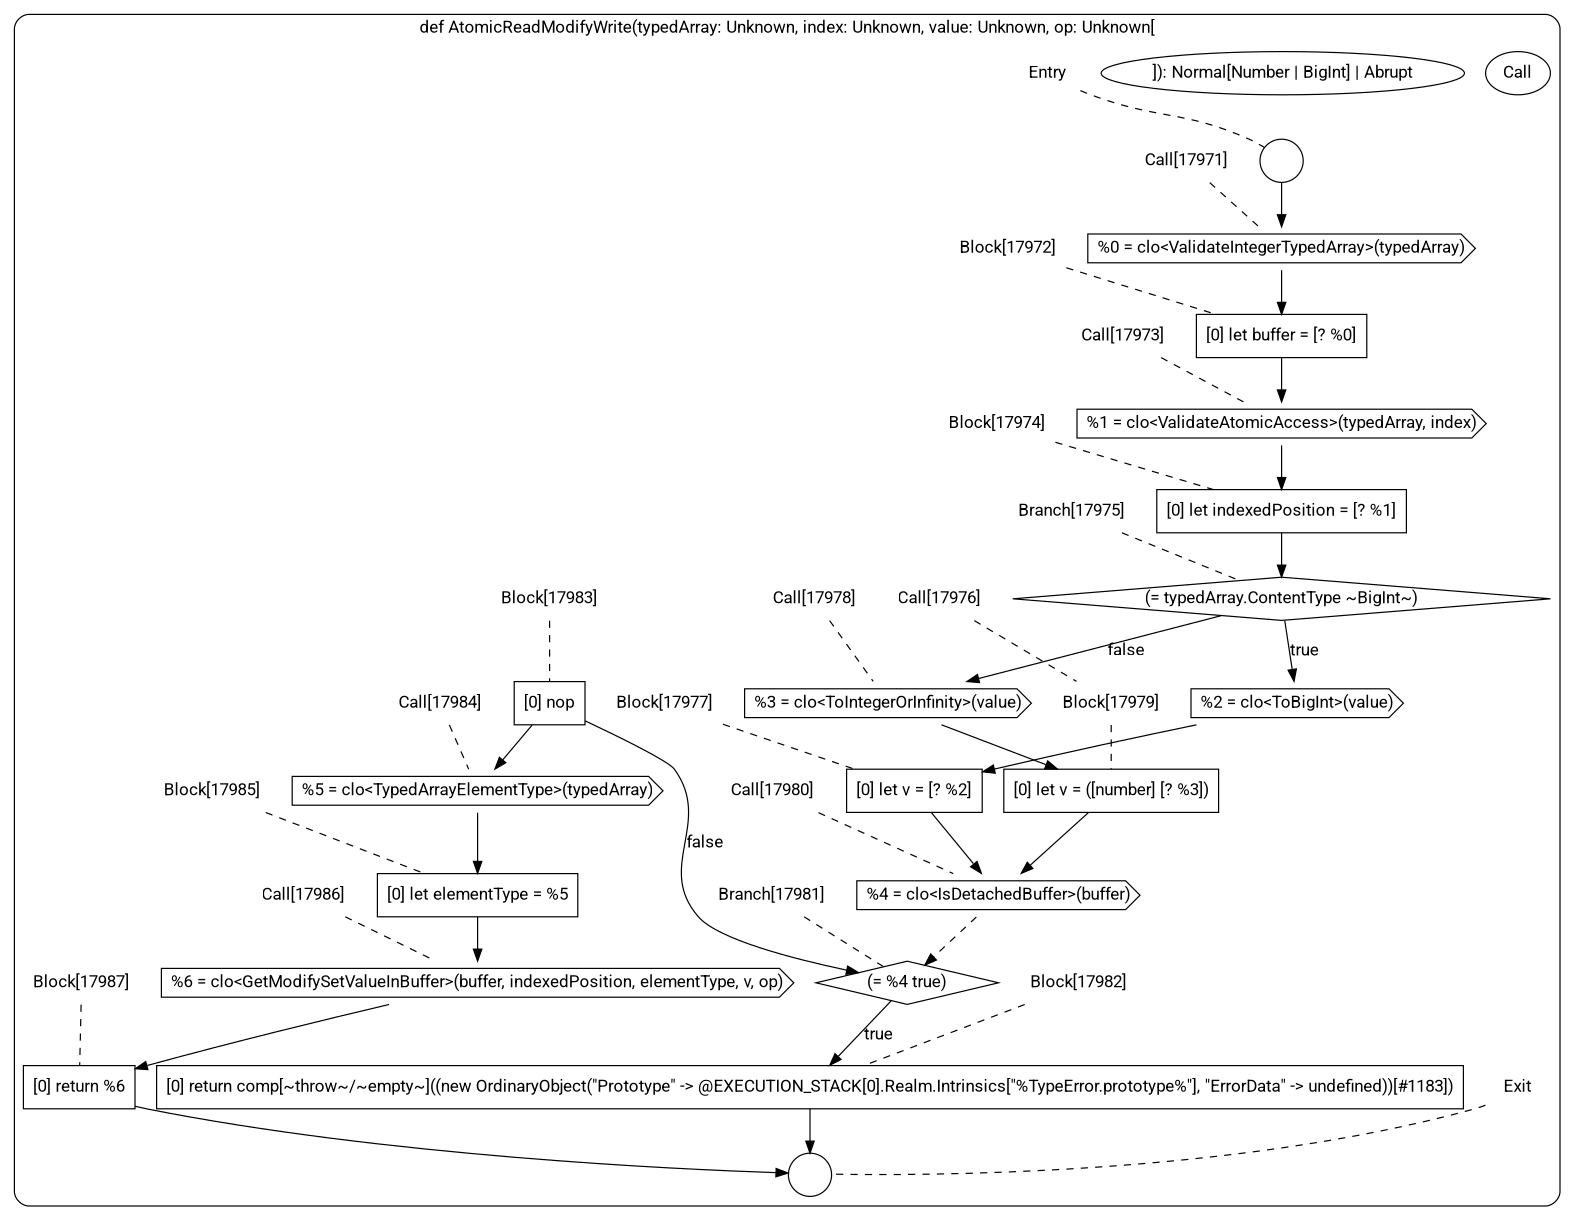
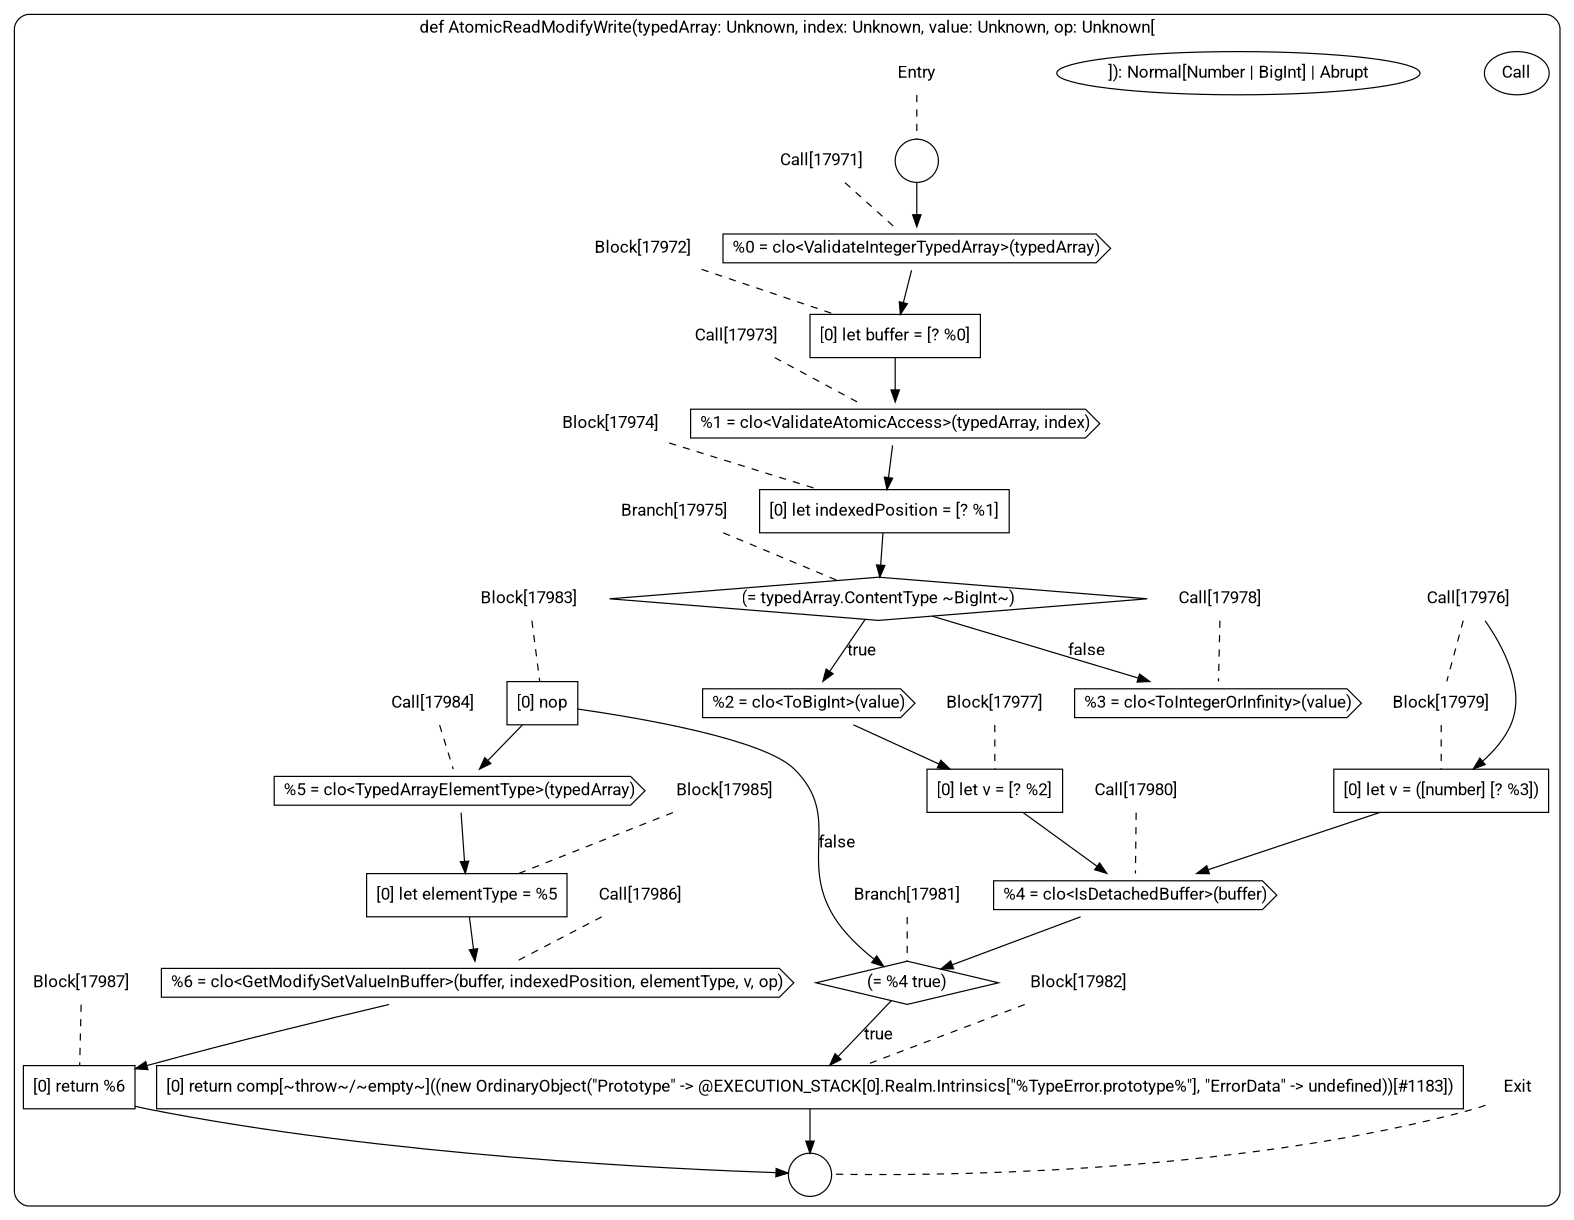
edge "%3 = clo<ToIntegerOrInfinity>(value)" -> "[0] let v = ([number] [? %3])": now "Call[17976]" -> "[0] let v = ([number] [? %3])"
edge "%4 = clo<IsDetachedBuffer>(buffer)" -> "(= %4 true)": style dashed -> solid
